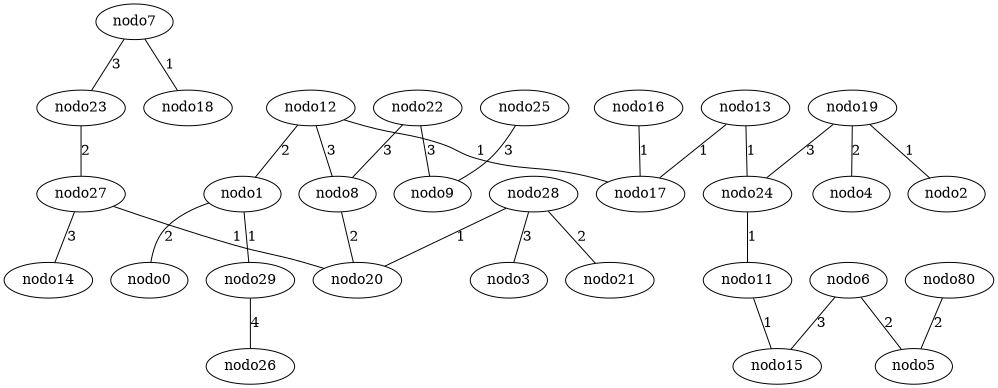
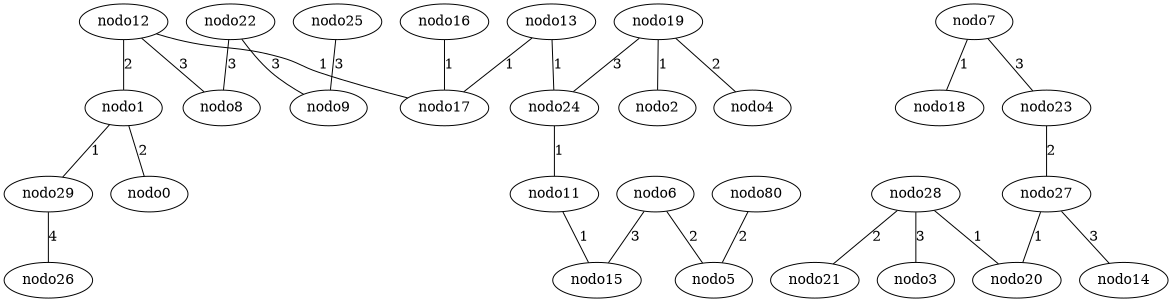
edge "nodo8" -- "nodo20": removed, label "2"
